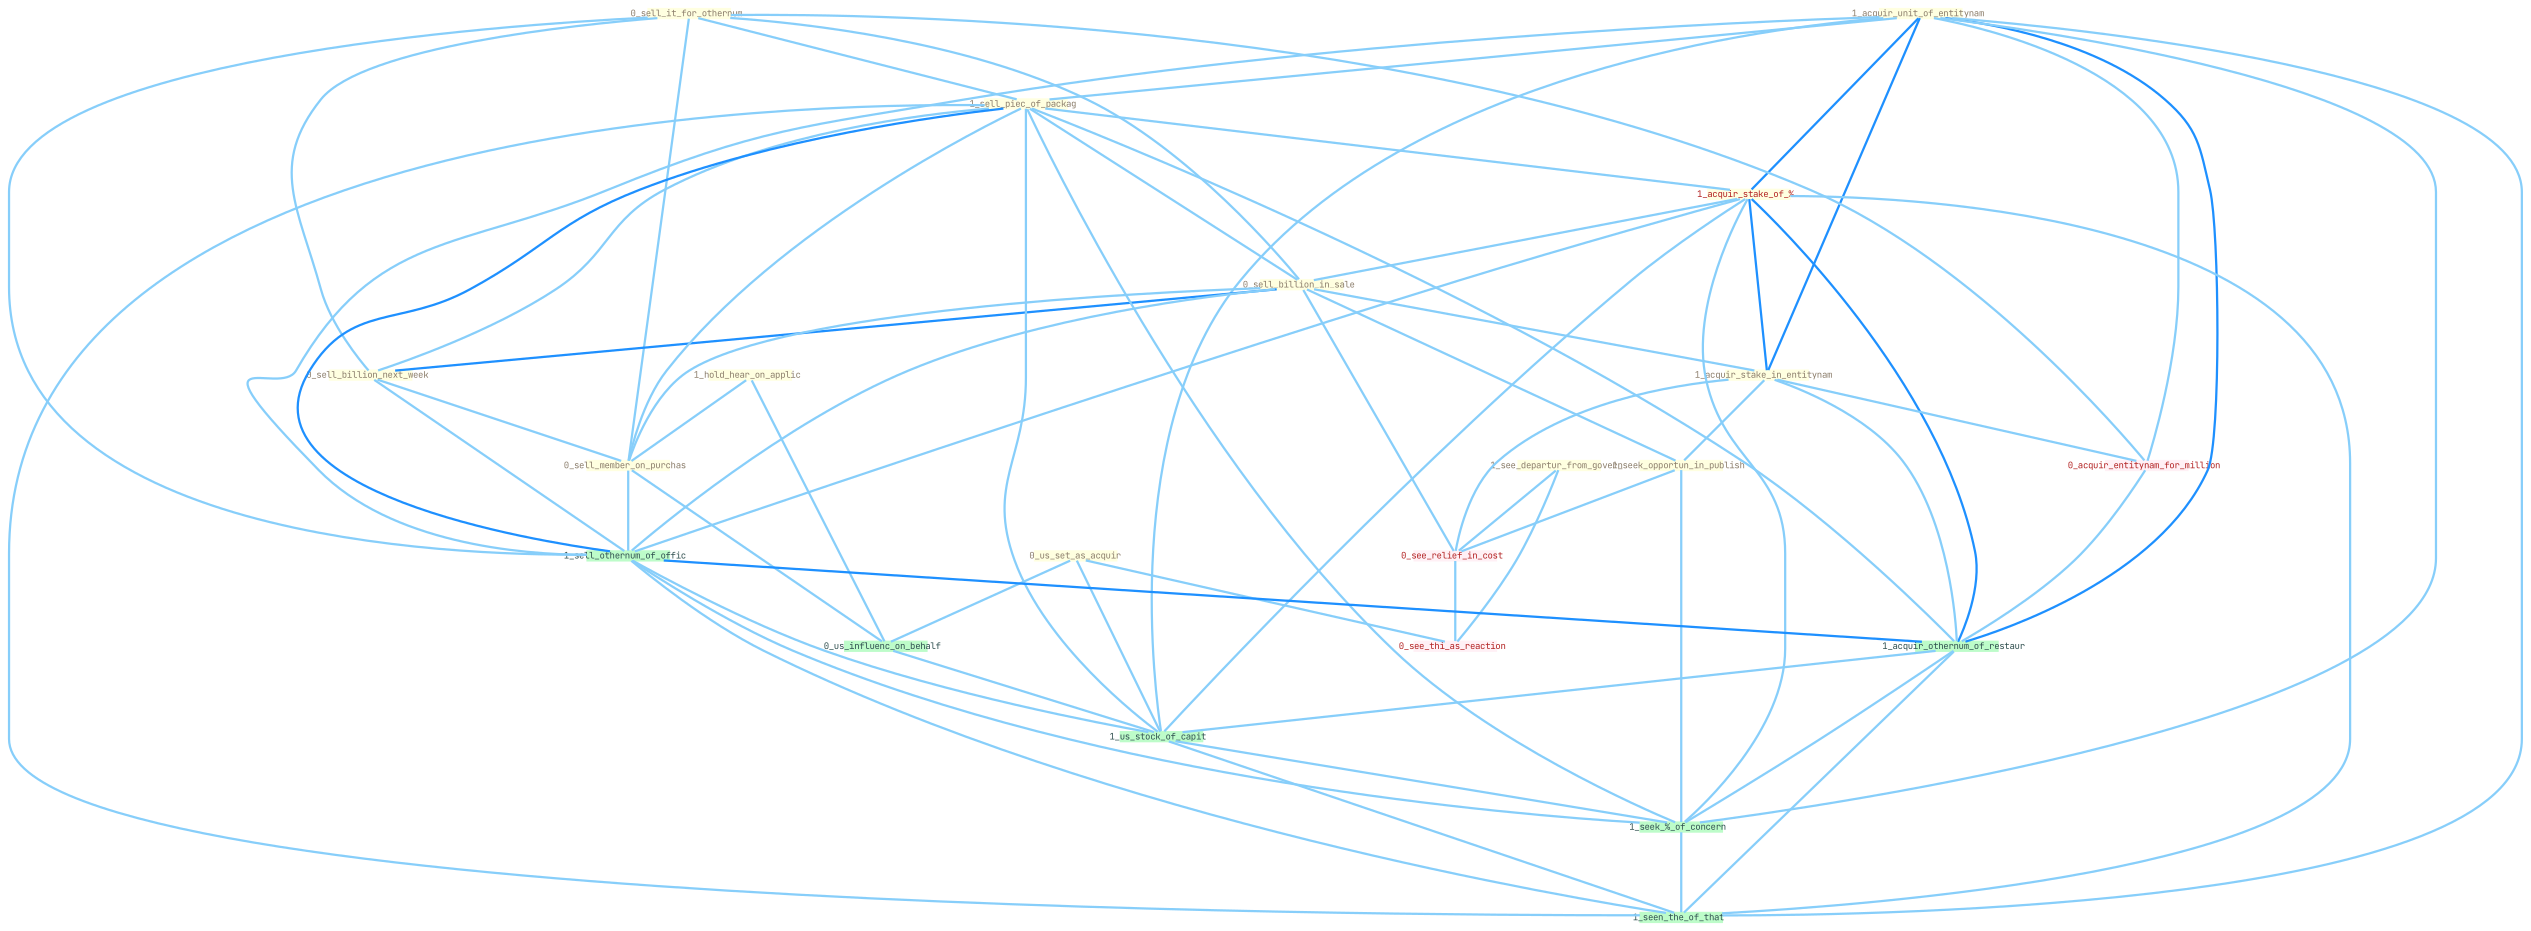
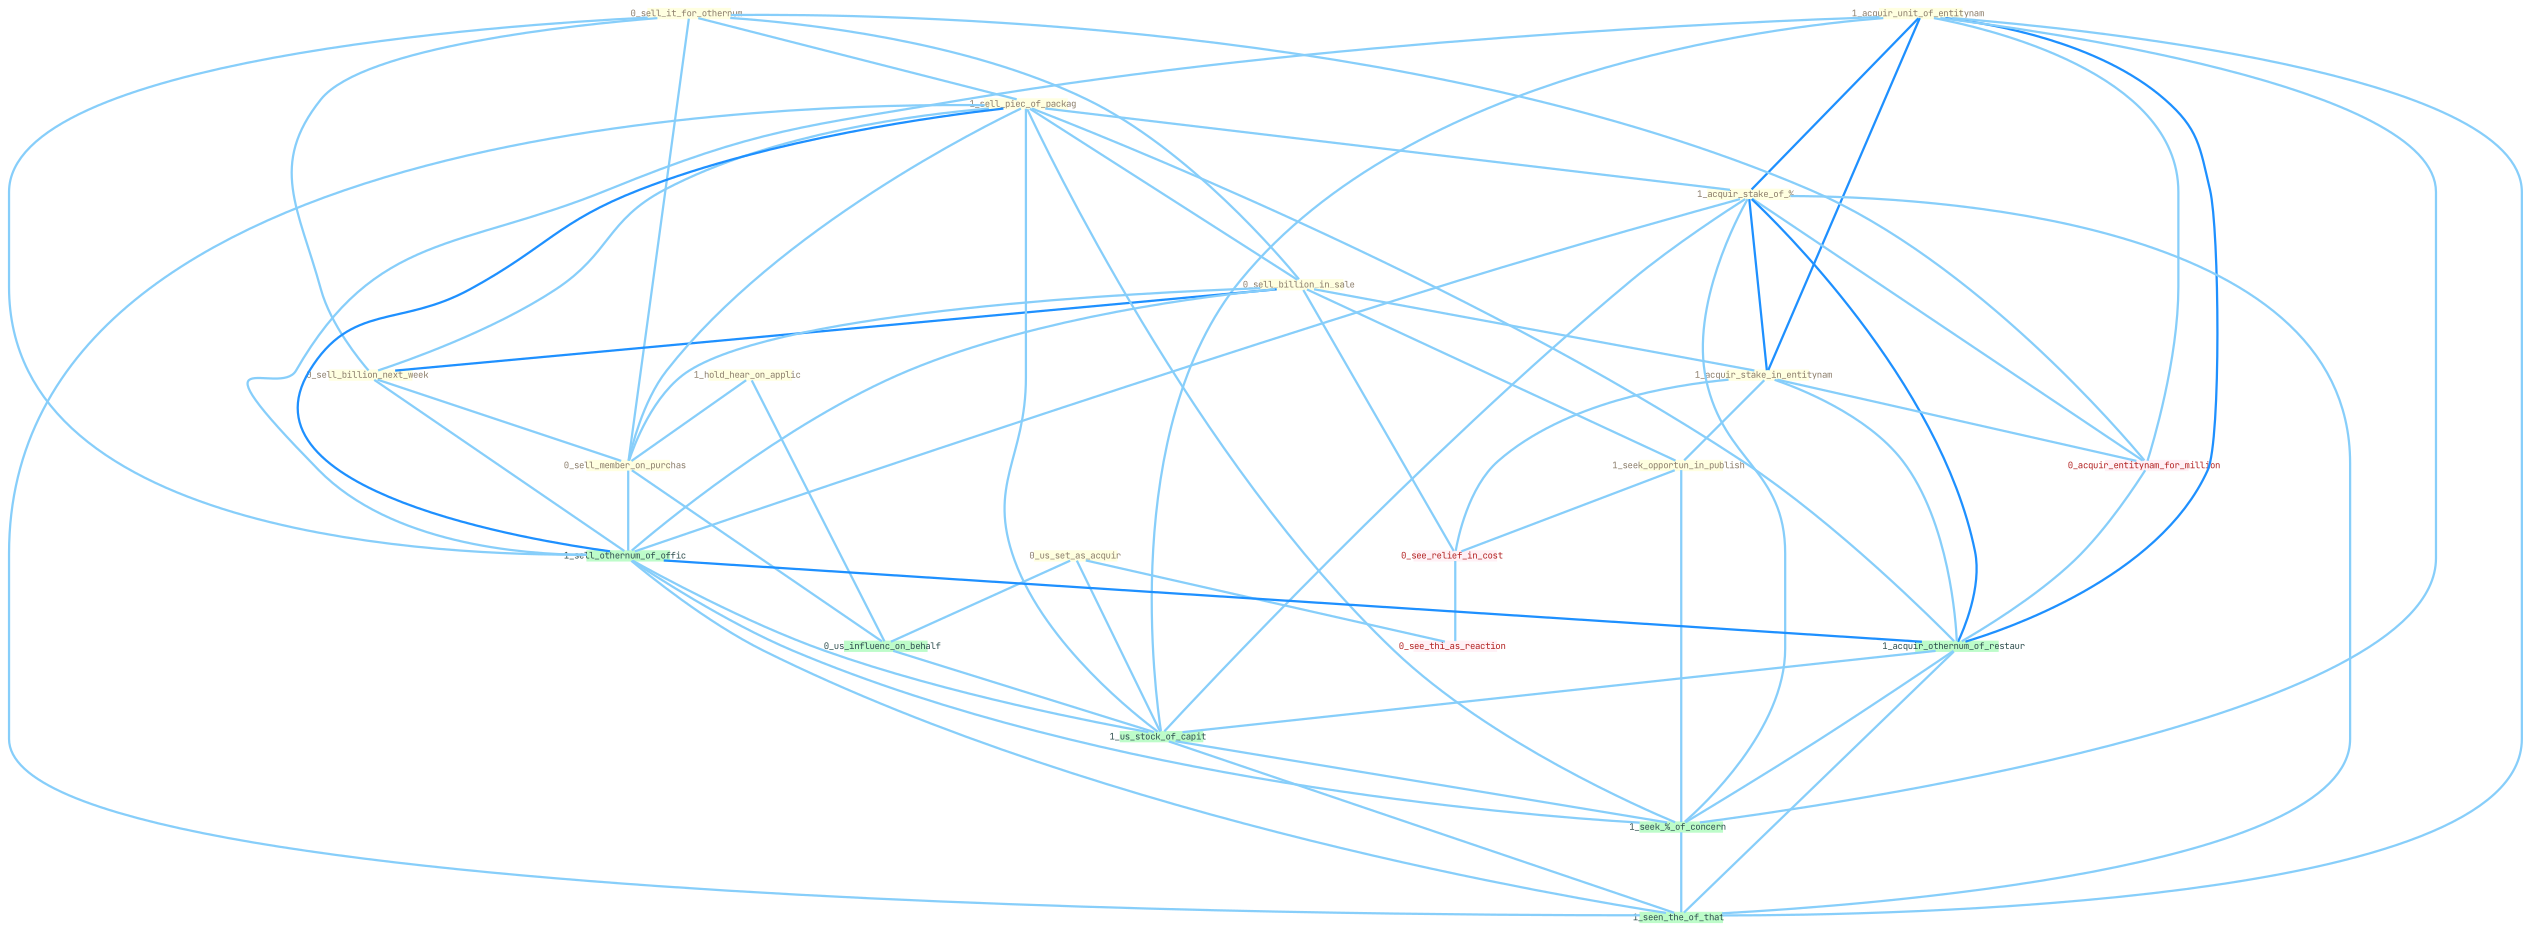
edge "1_acquir_unit_of_entitynam" -- "1_sell_piec_of_packag": removed
node "1_acquir_stake_of_%": fontcolor #b22222 -> #8b7d6b
edge "1_acquir_stake_of_%" -- "0_sell_billion_in_sale": now "1_acquir_stake_of_%" -- "0_acquir_entitynam_for_million"
node "1_see_departur_from_govern": removed
